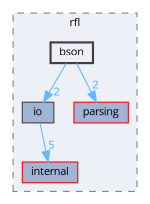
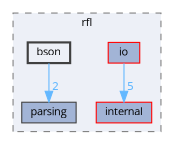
edge "bson" -> "io": removed
node "io": color grey25 -> red
node "parsing": color red -> grey25
